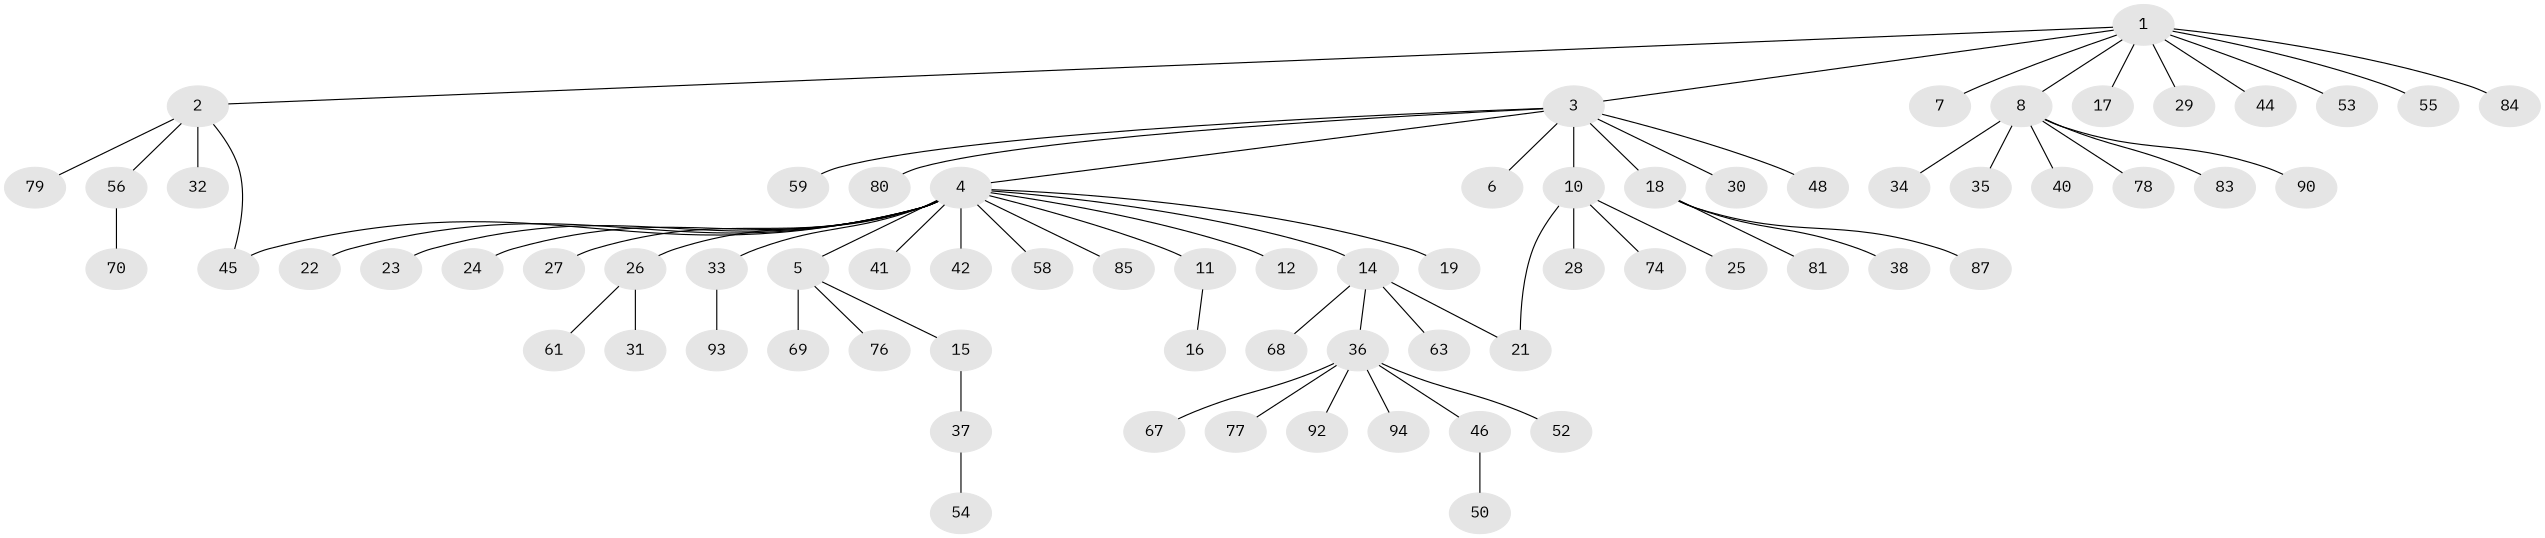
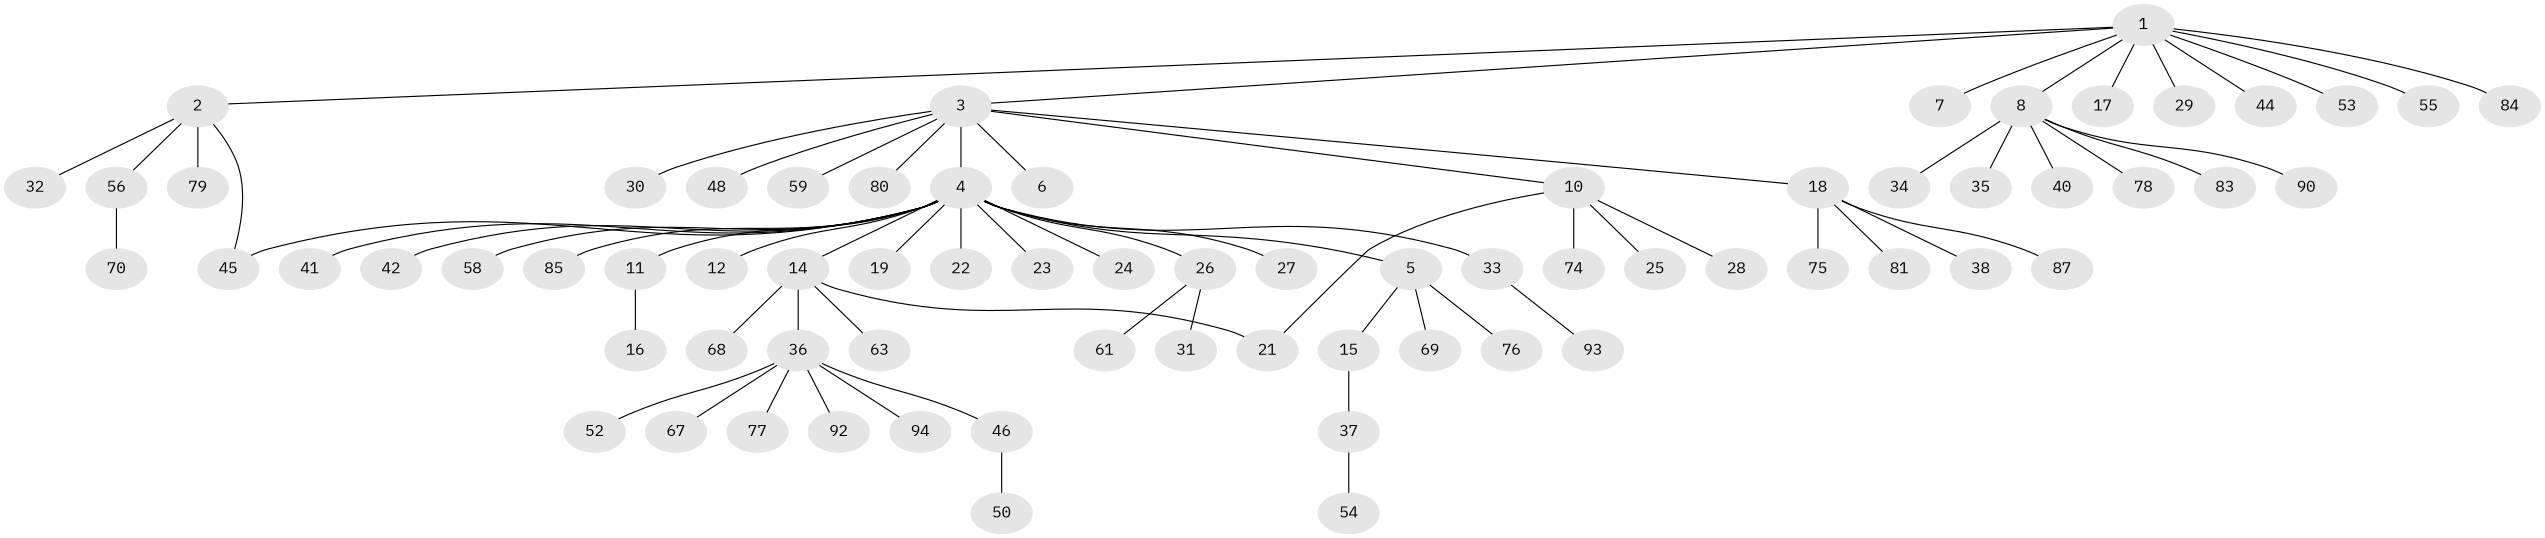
node "75": added
